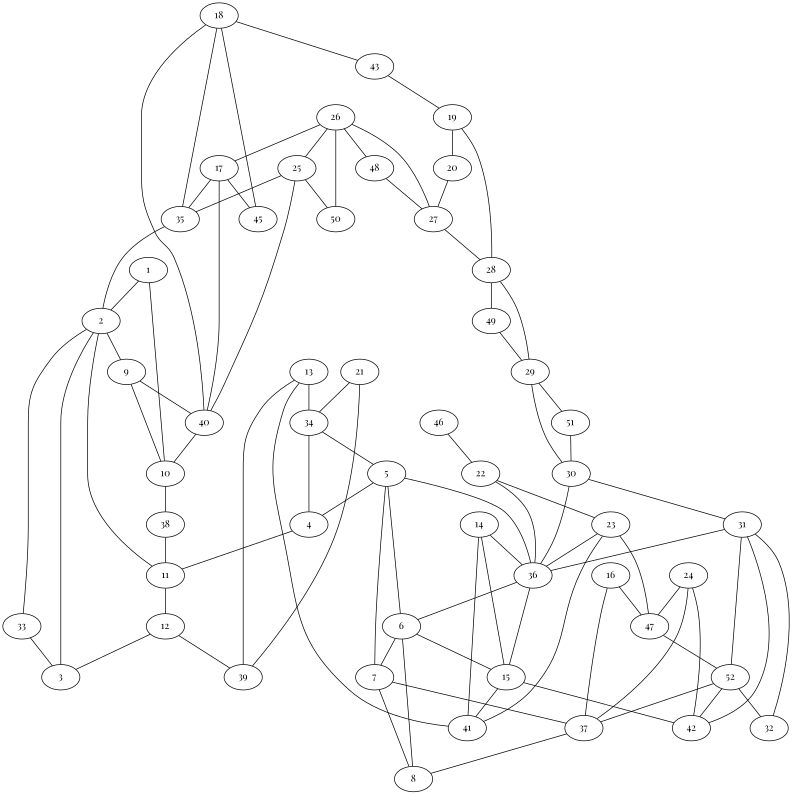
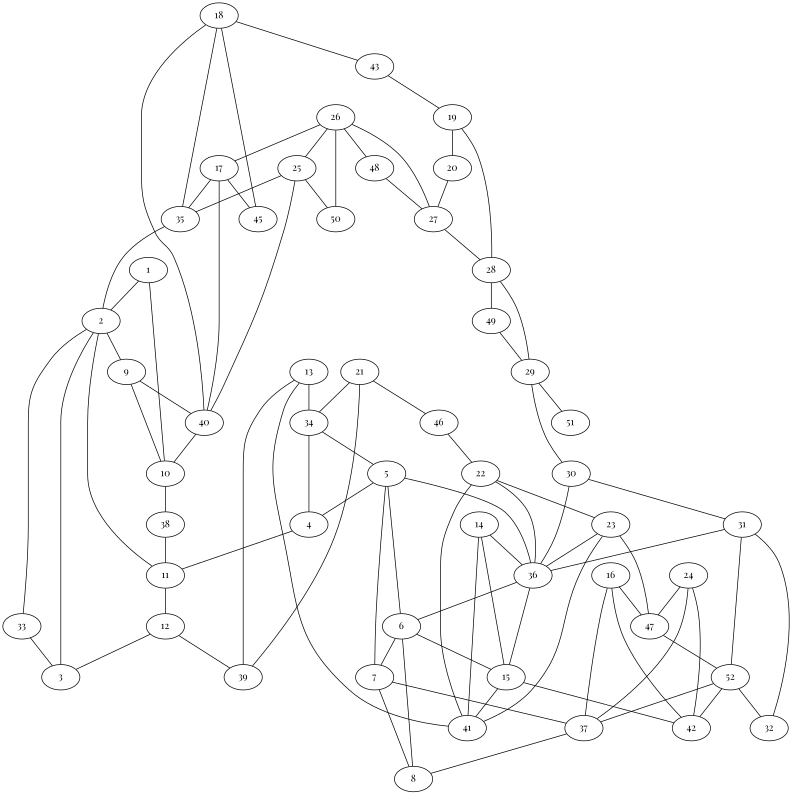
edge "21" -- "46": added
edge "51" -- "30": removed
edge "22" -- "41": added
edge "31" -- "42": now "16" -- "42"
